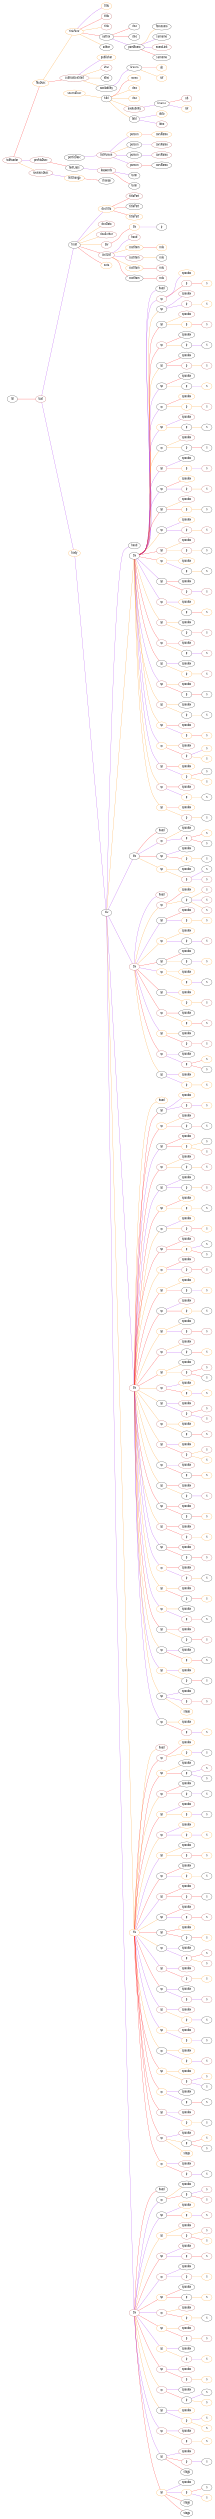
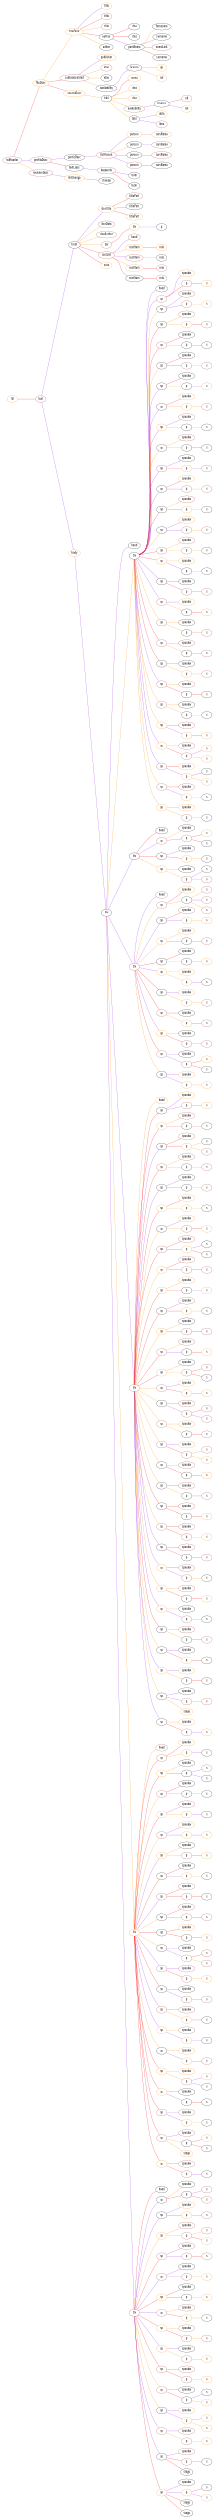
edge "fileDesc" -- "sourceDesc": added
edge "particDesc" -- "profileDesc": added
node "TEI": color black -> darkorange
